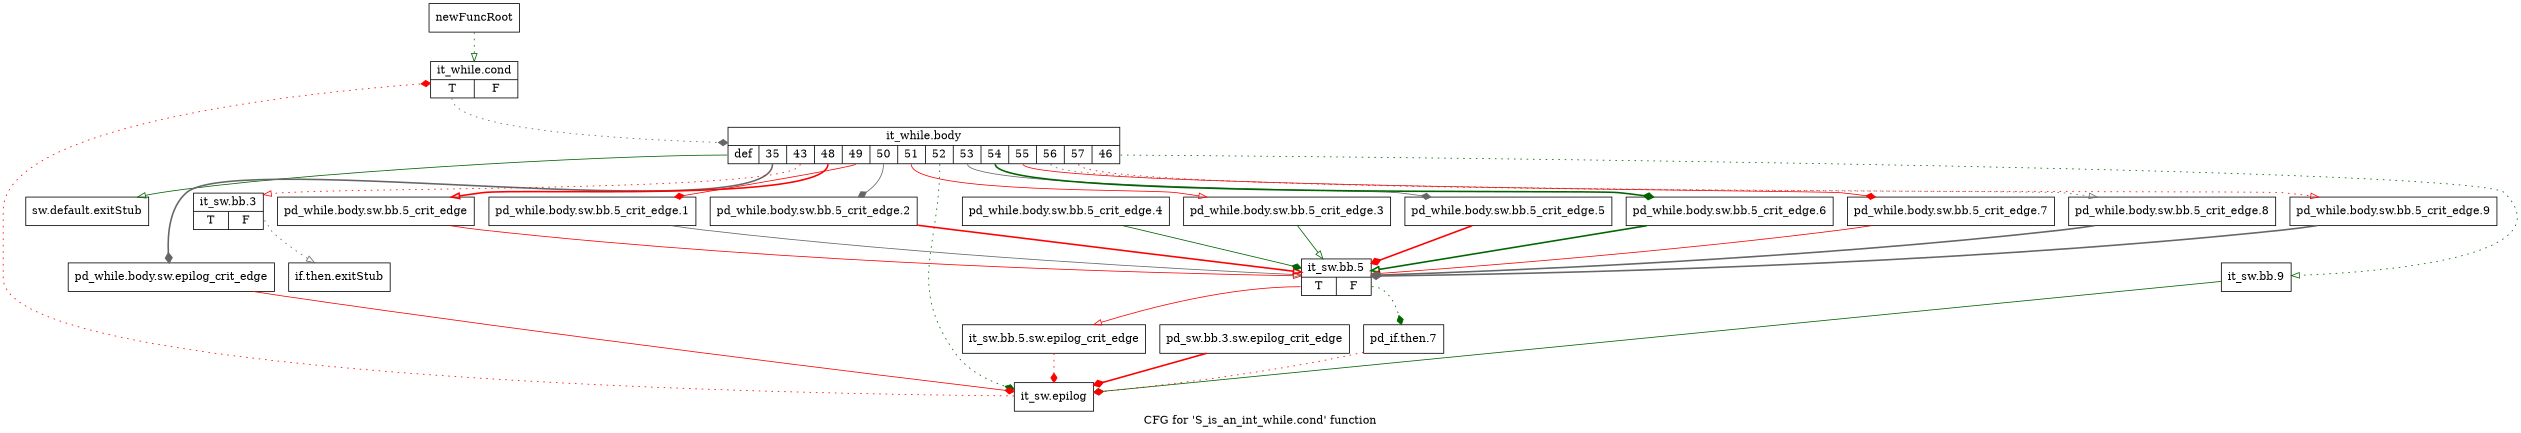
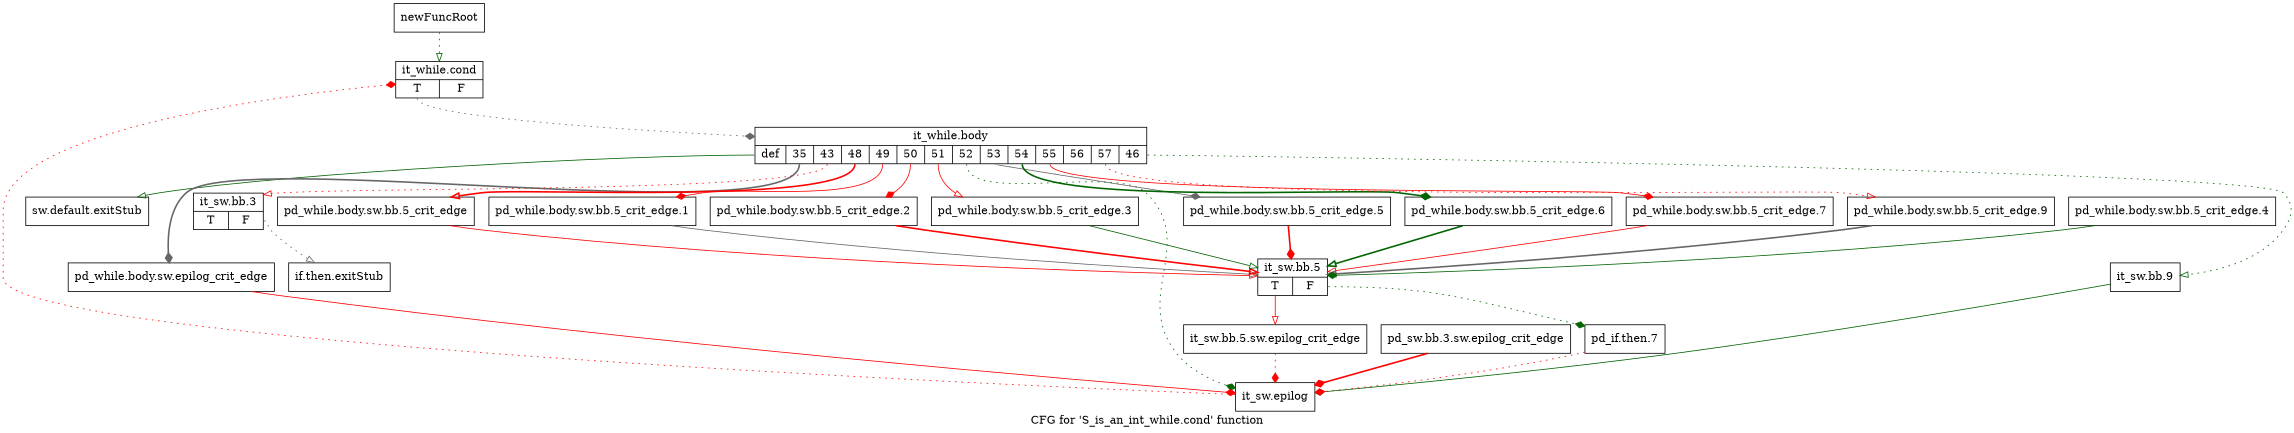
edge "it_while.body" -> "pd_while.body.sw.bb.5_crit_edge.2": color gray40 -> red
node "pd_while.body.sw.bb.5_crit_edge.8": removed
edge "pd_while.body.sw.bb.5_crit_edge.9" -> "it_sw.bb.5": arrowhead diamond -> onormal
